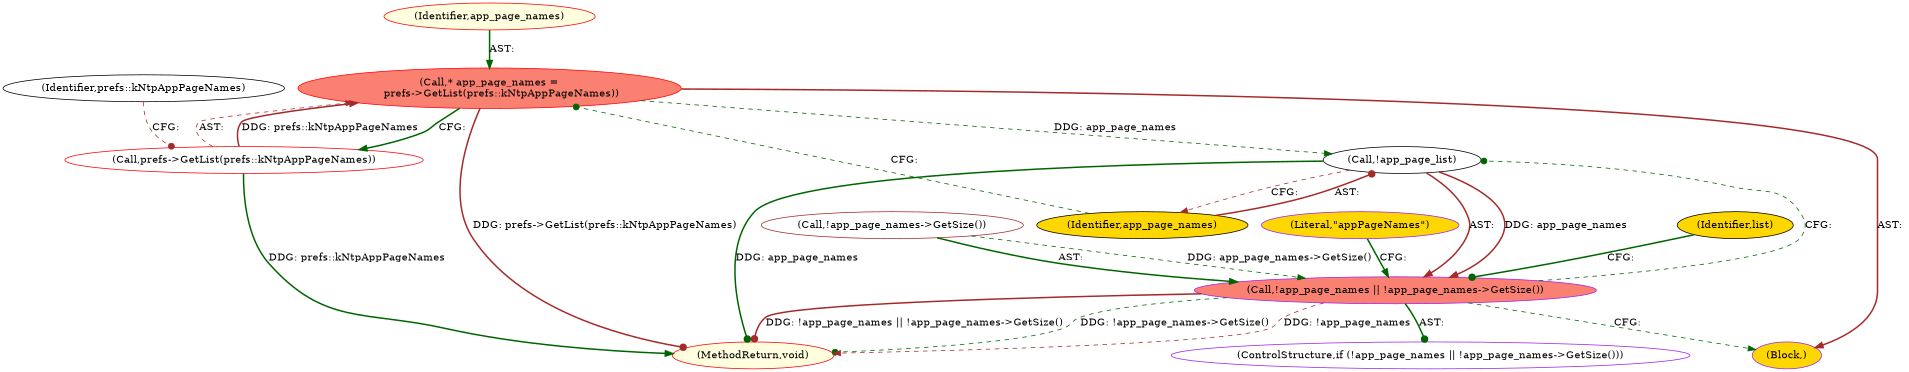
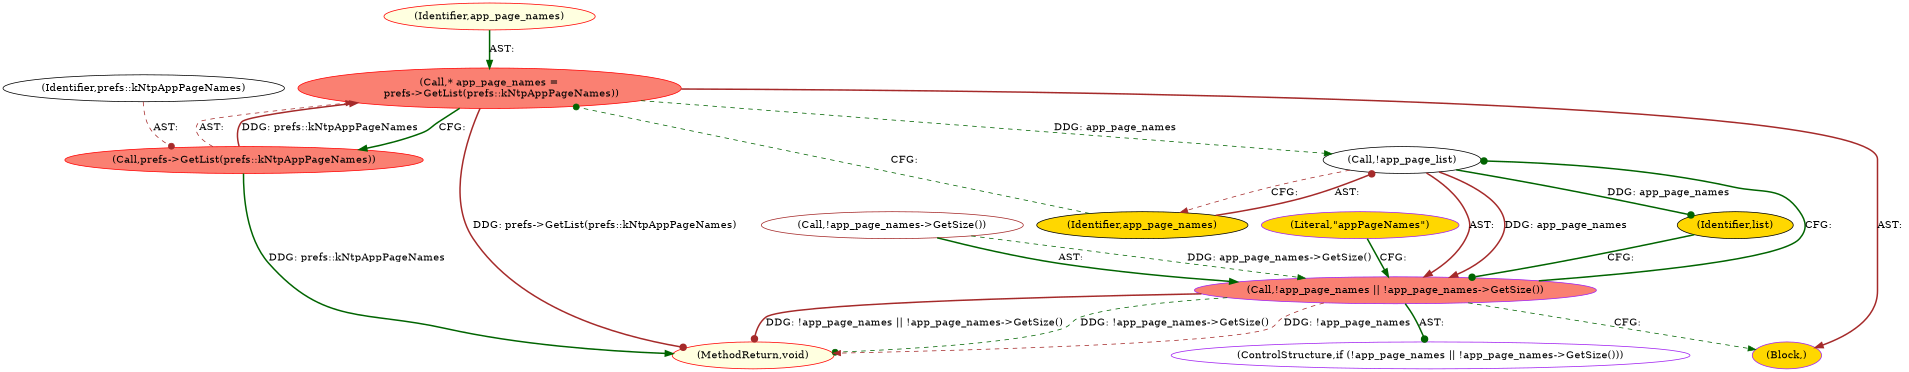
edge "(Identifier,prefs::kNtpAppPageNames)" -> "(Call,prefs->GetList(prefs::kNtpAppPageNames))": label "CFG: " -> "AST: "
node "(Call,prefs->GetList(prefs::kNtpAppPageNames))": fillcolor white -> salmon
edge "(Call,!app_page_list)" -> "(MethodReturn,void)": now "(Call,!app_page_list)" -> "(Identifier,list)"
edge "(Call,!app_page_names || !app_page_names->GetSize())" -> "(Call,!app_page_list)": style dashed -> bold
